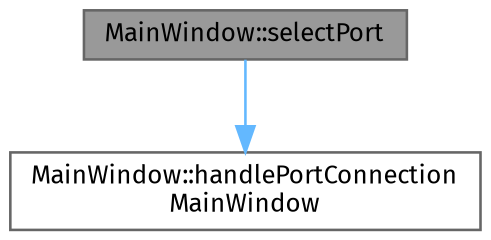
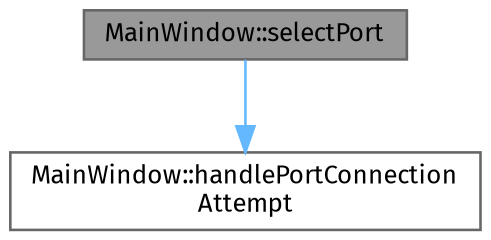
node "MainWindow::handlePortConnection MainWindow": label "MainWindow::handlePortConnection MainWindow" -> "MainWindow::handlePortConnection Attempt"
